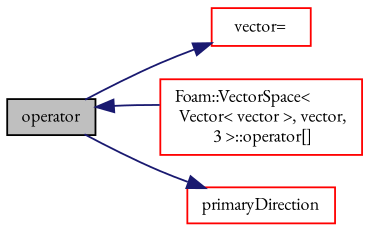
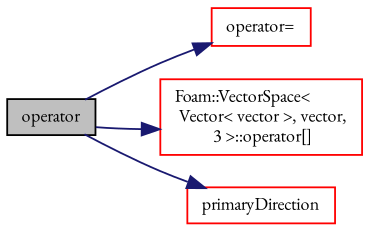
node "vector=": label "vector=" -> "operator="
edge "Foam::VectorSpace< Vector< vector >, vector, 3 >::operator[]" -> "operator": reversed
